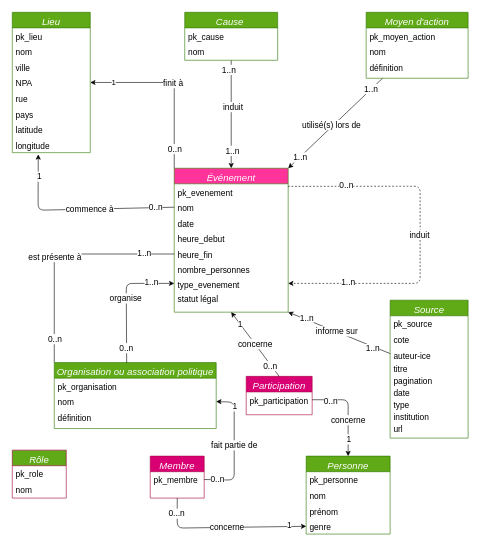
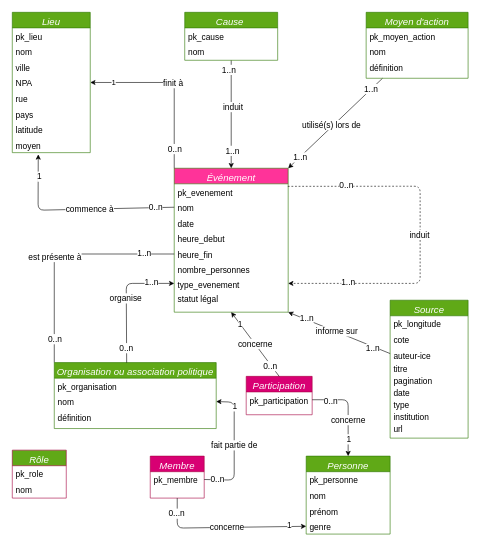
node "longitude": label "longitude" -> "moyen"
node "pk_source": label "pk_source" -> "pk_longitude"
